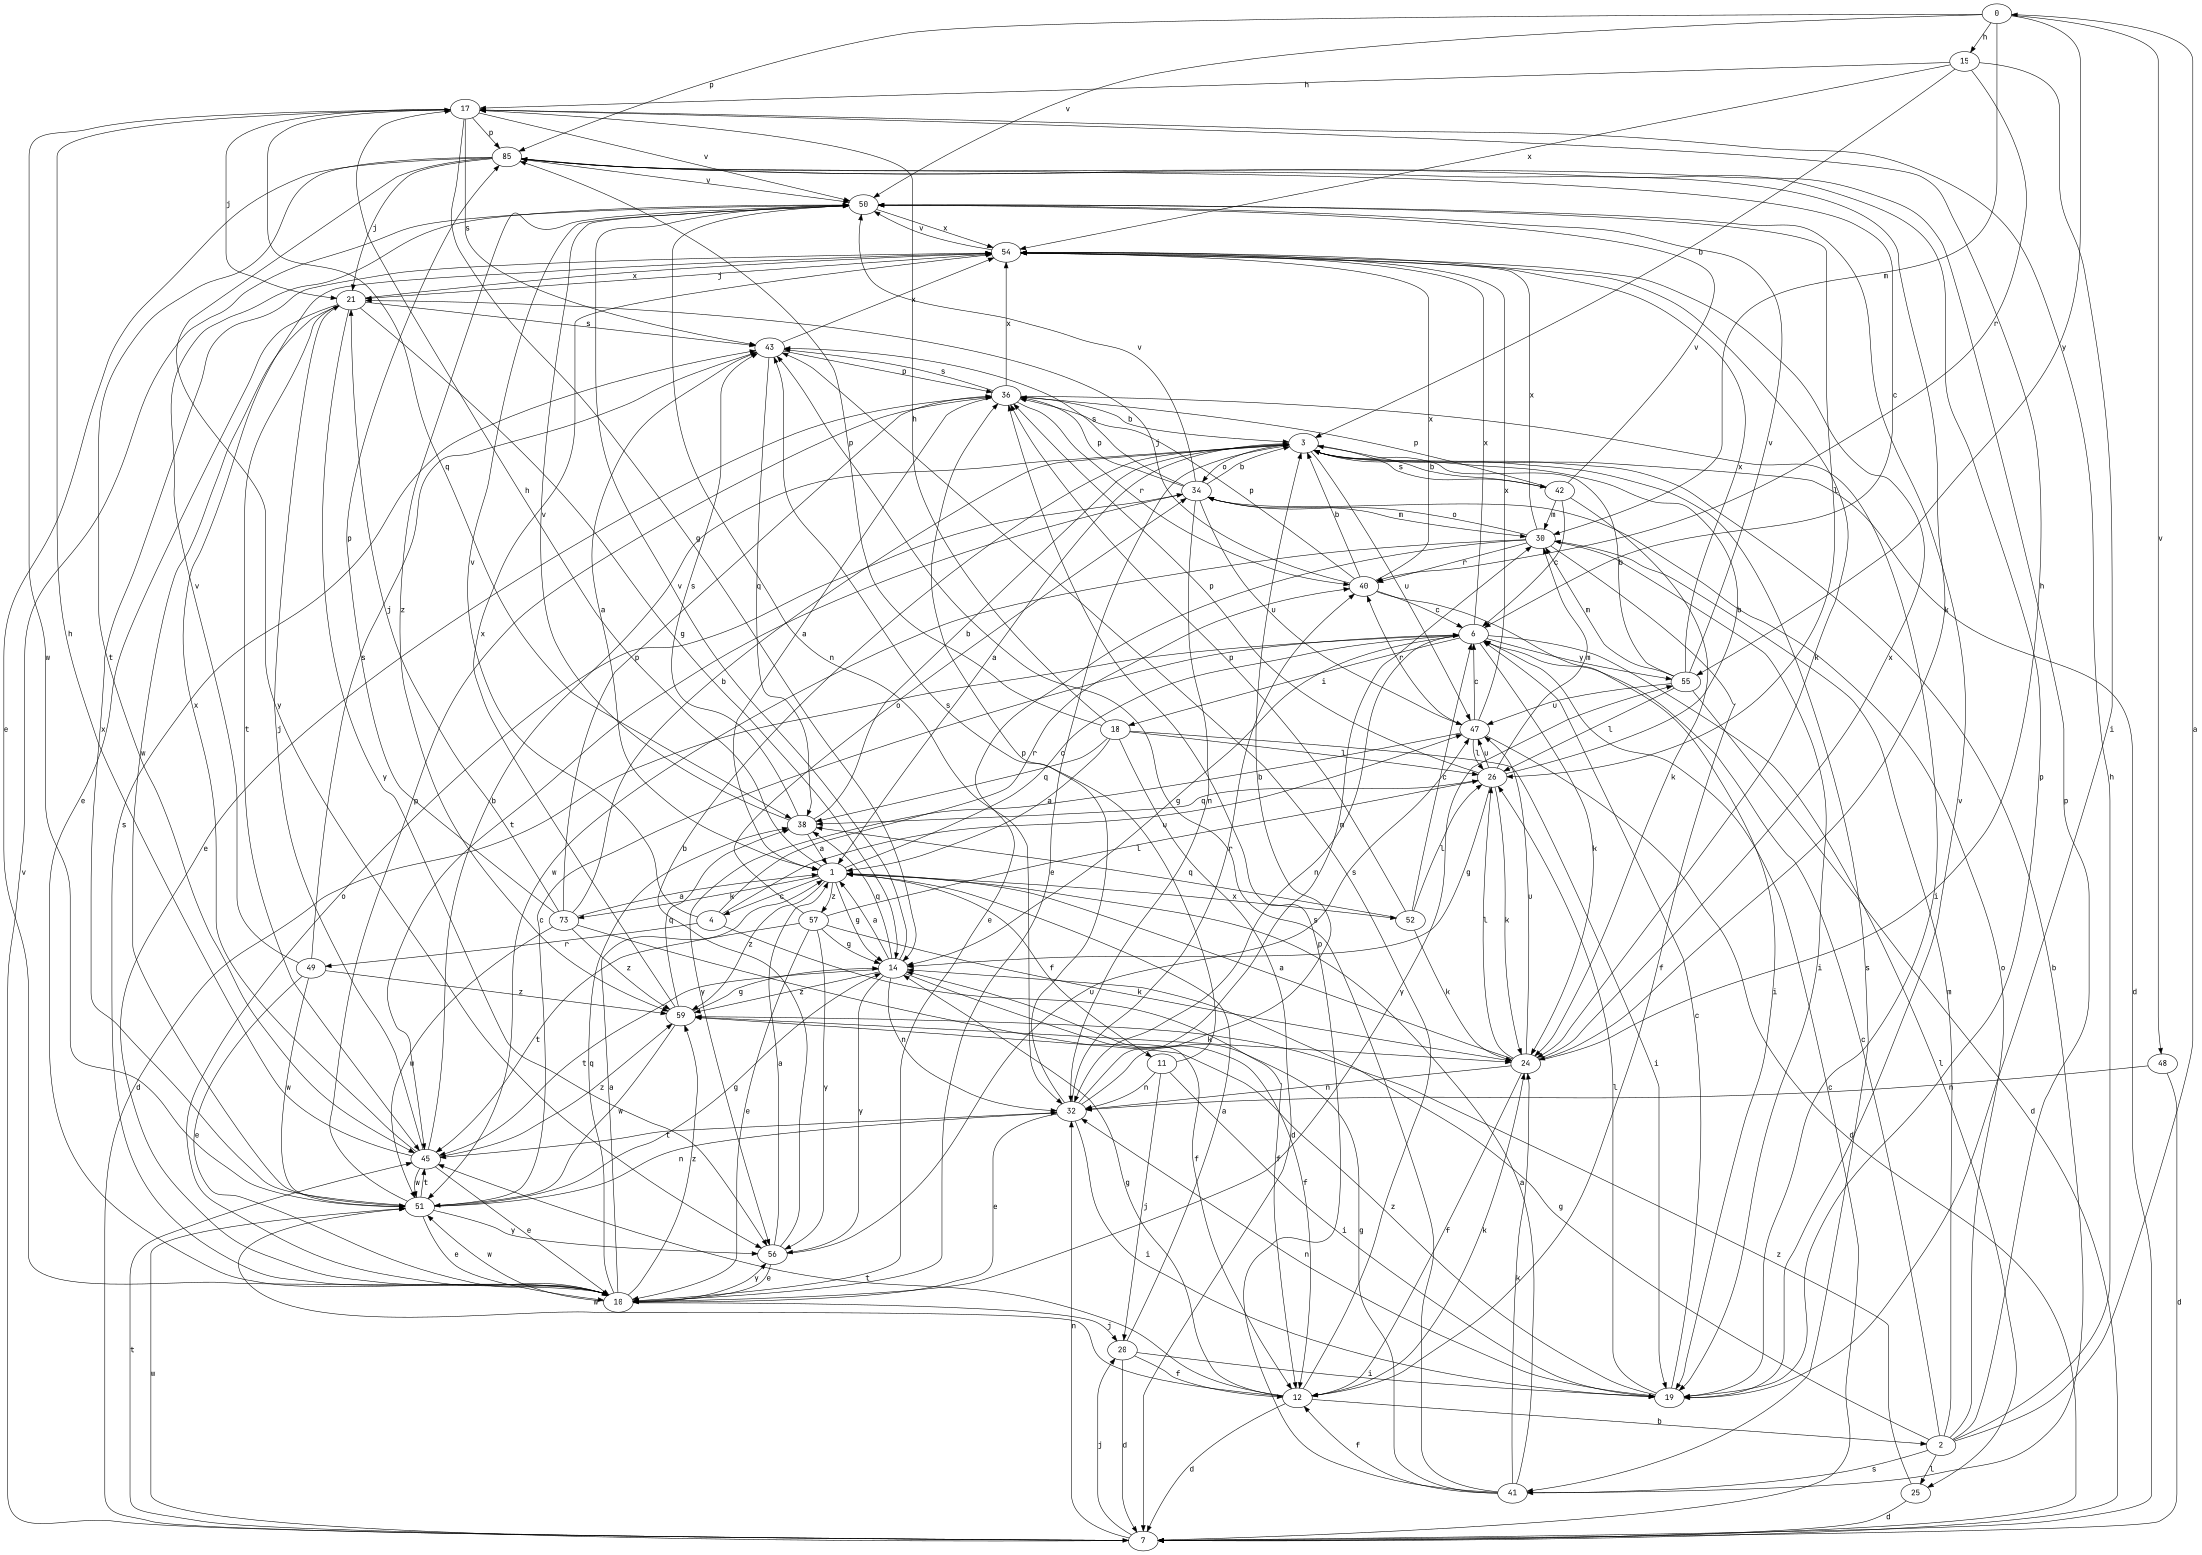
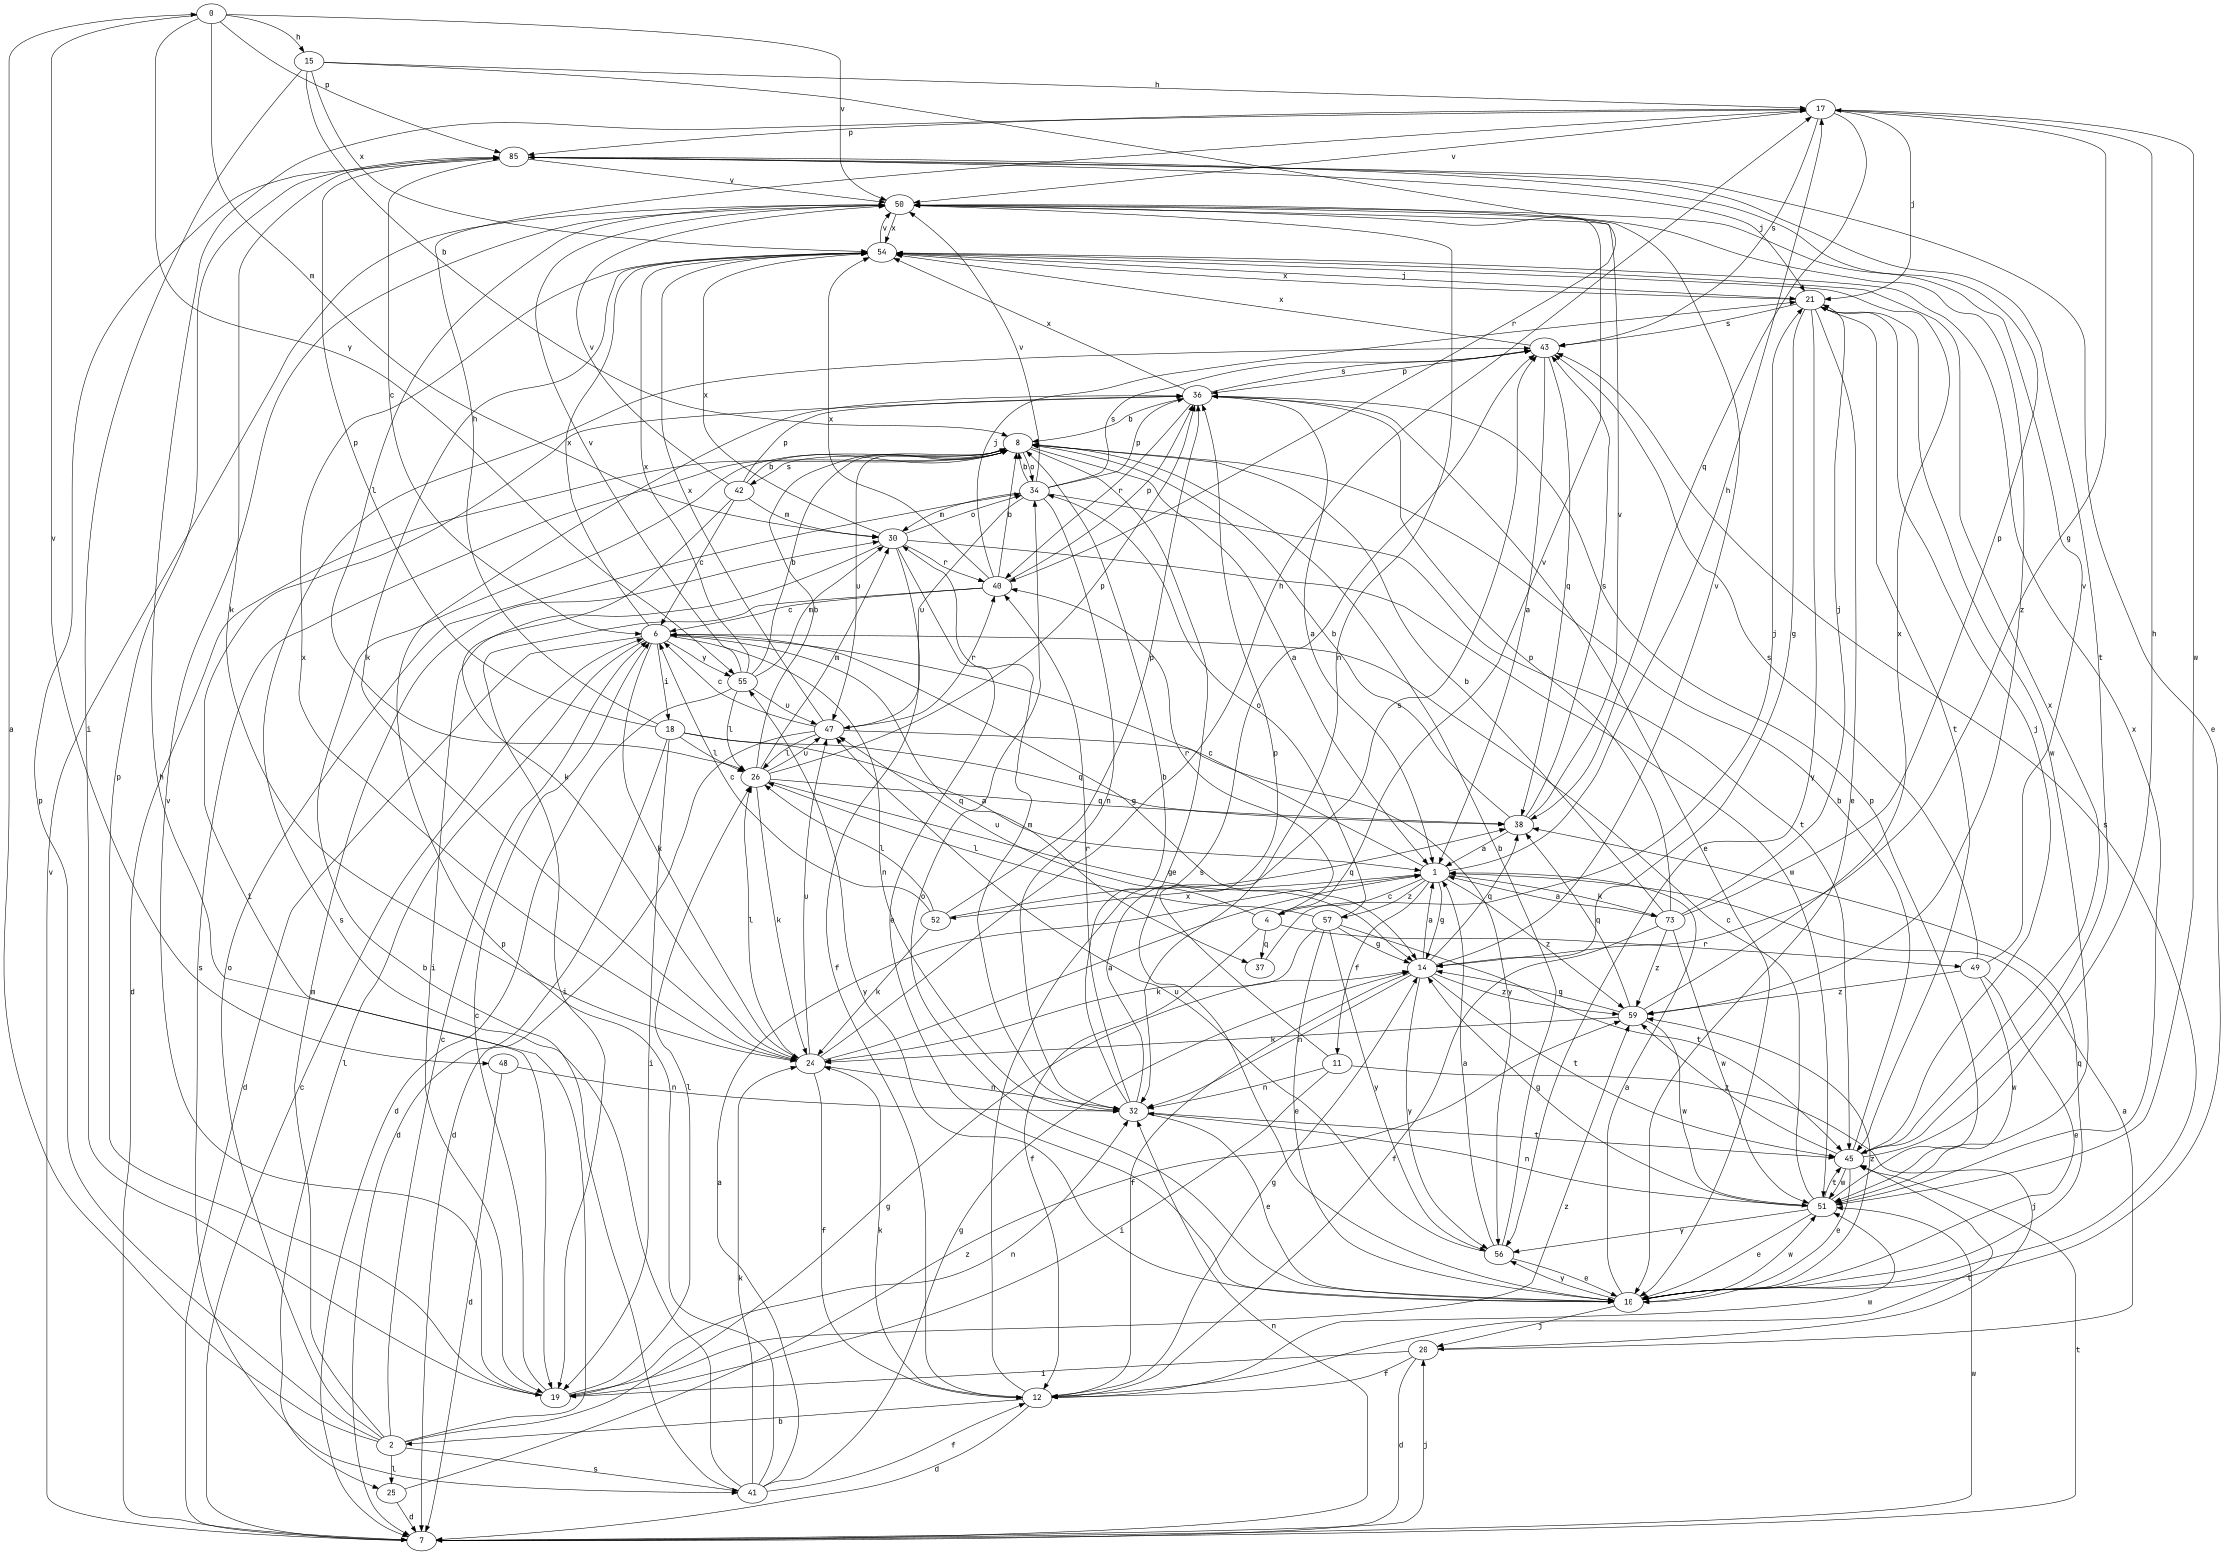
node "3": label "3" -> "8"
edge "85" -> "56": removed, label "y"
node "37": added
edge "32" -> "19": removed, label "i"
